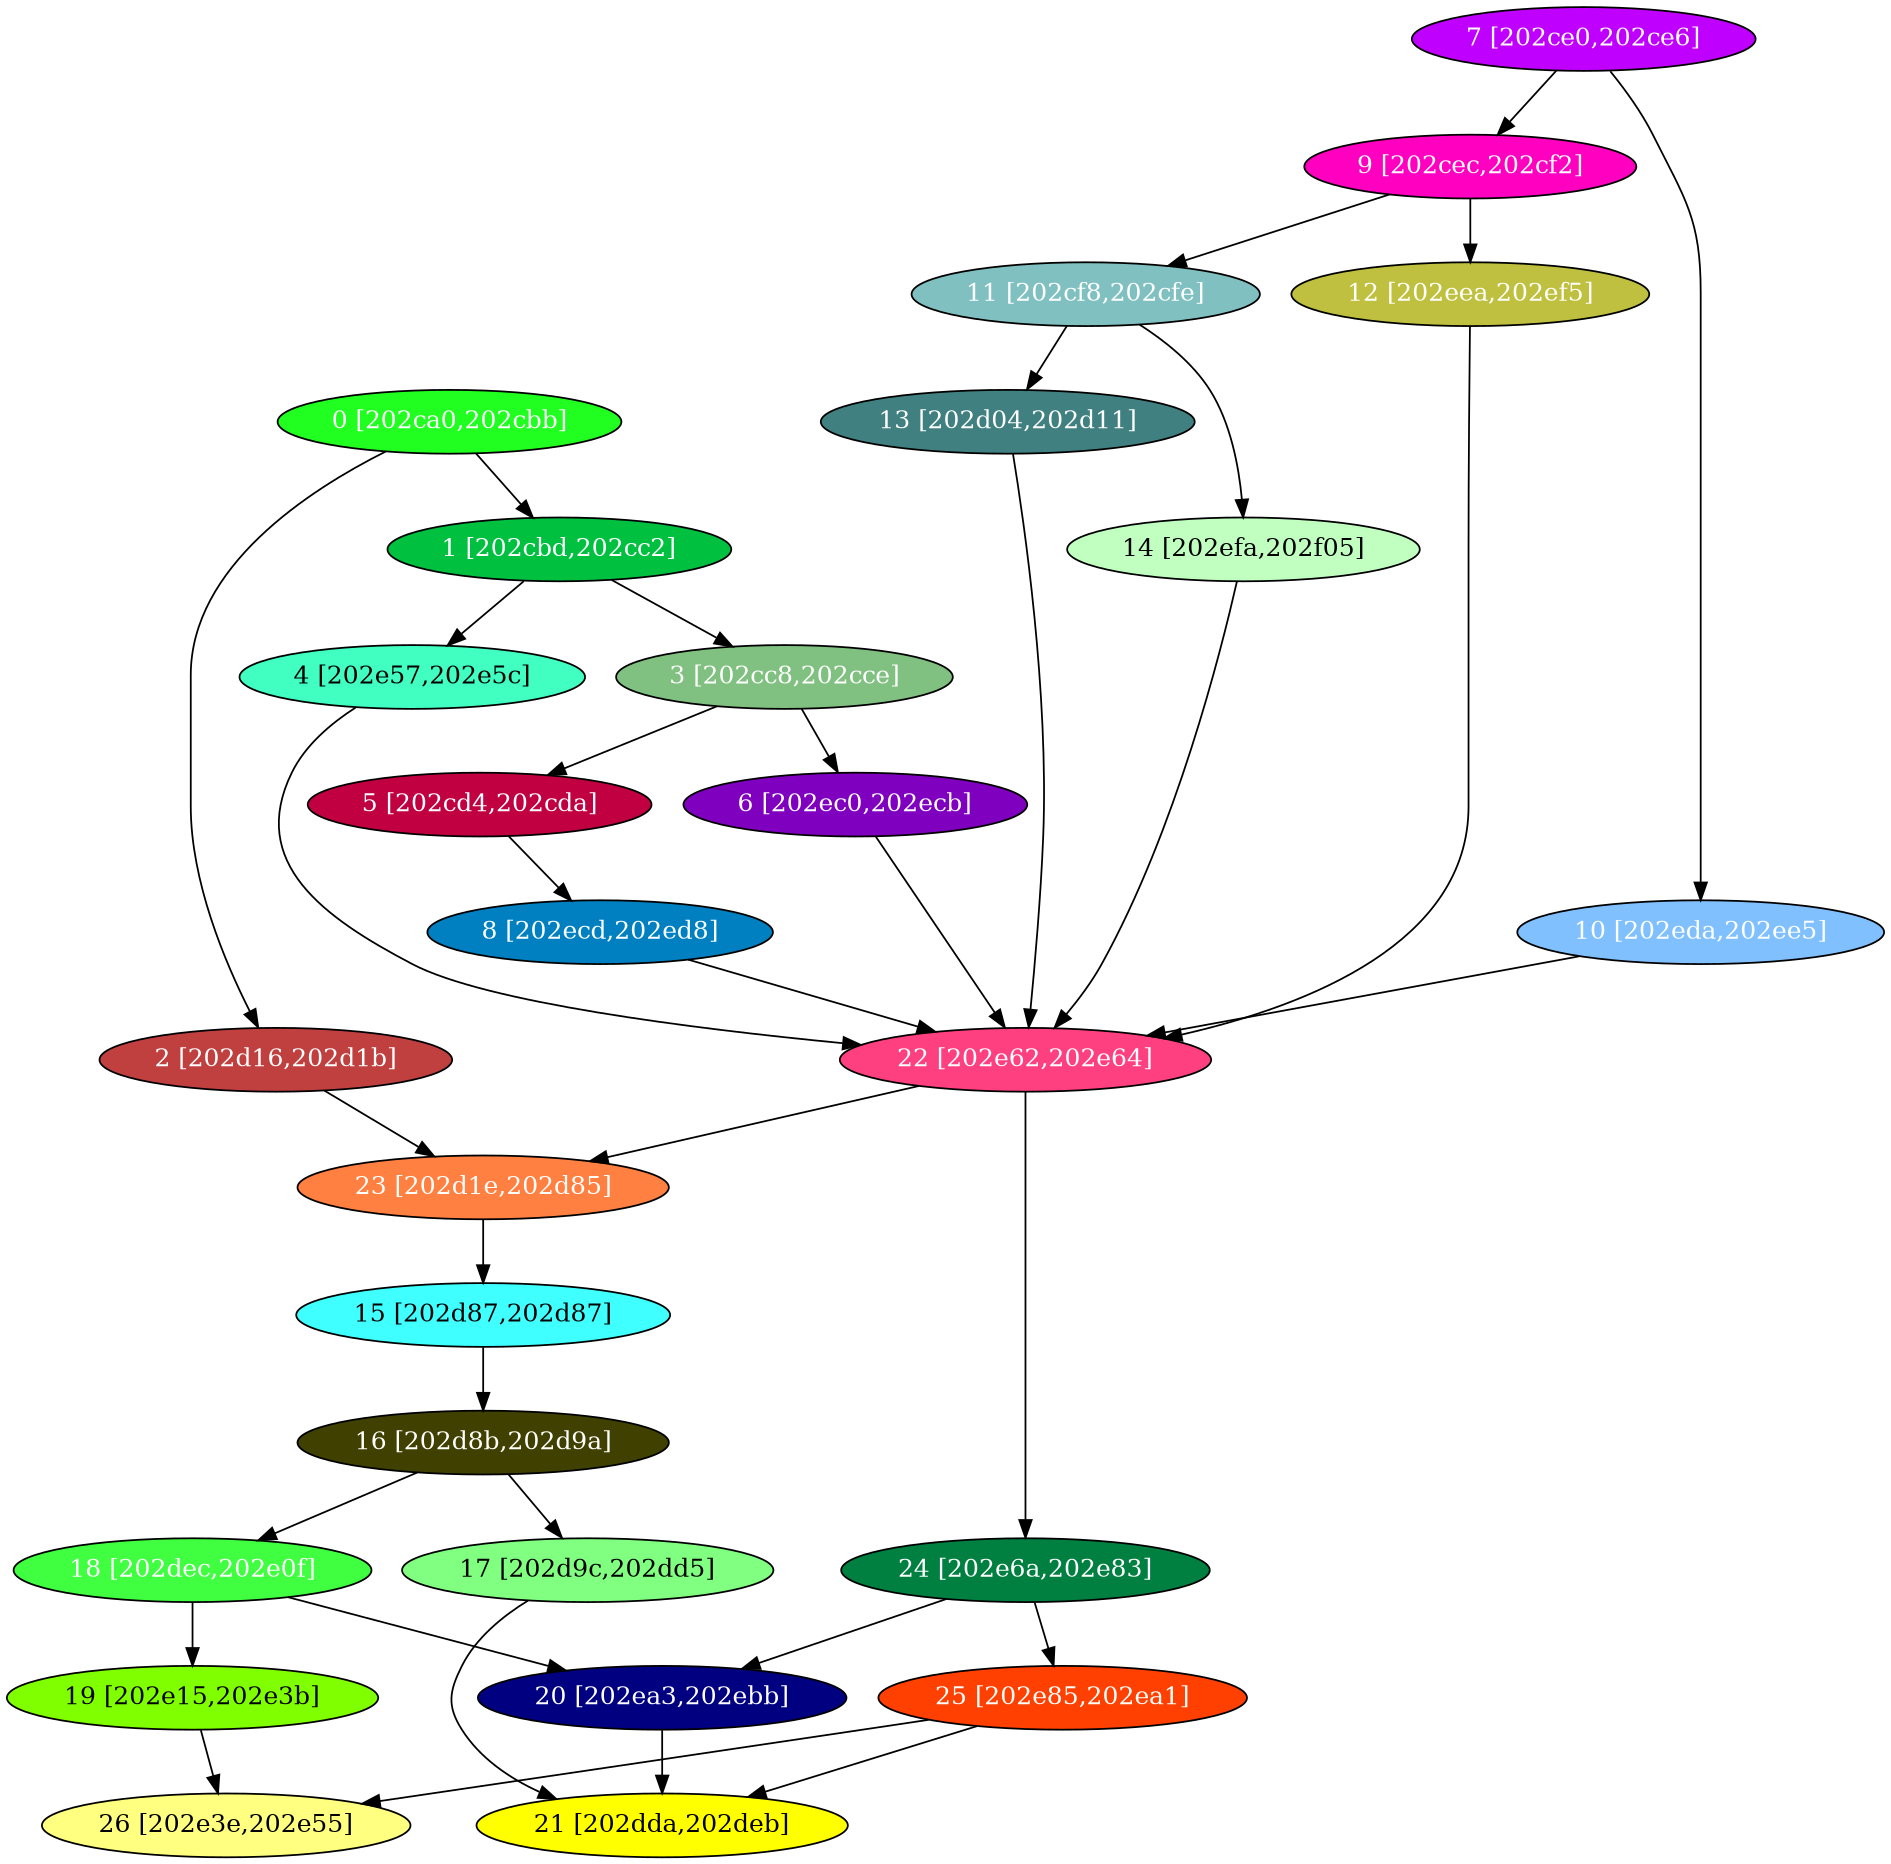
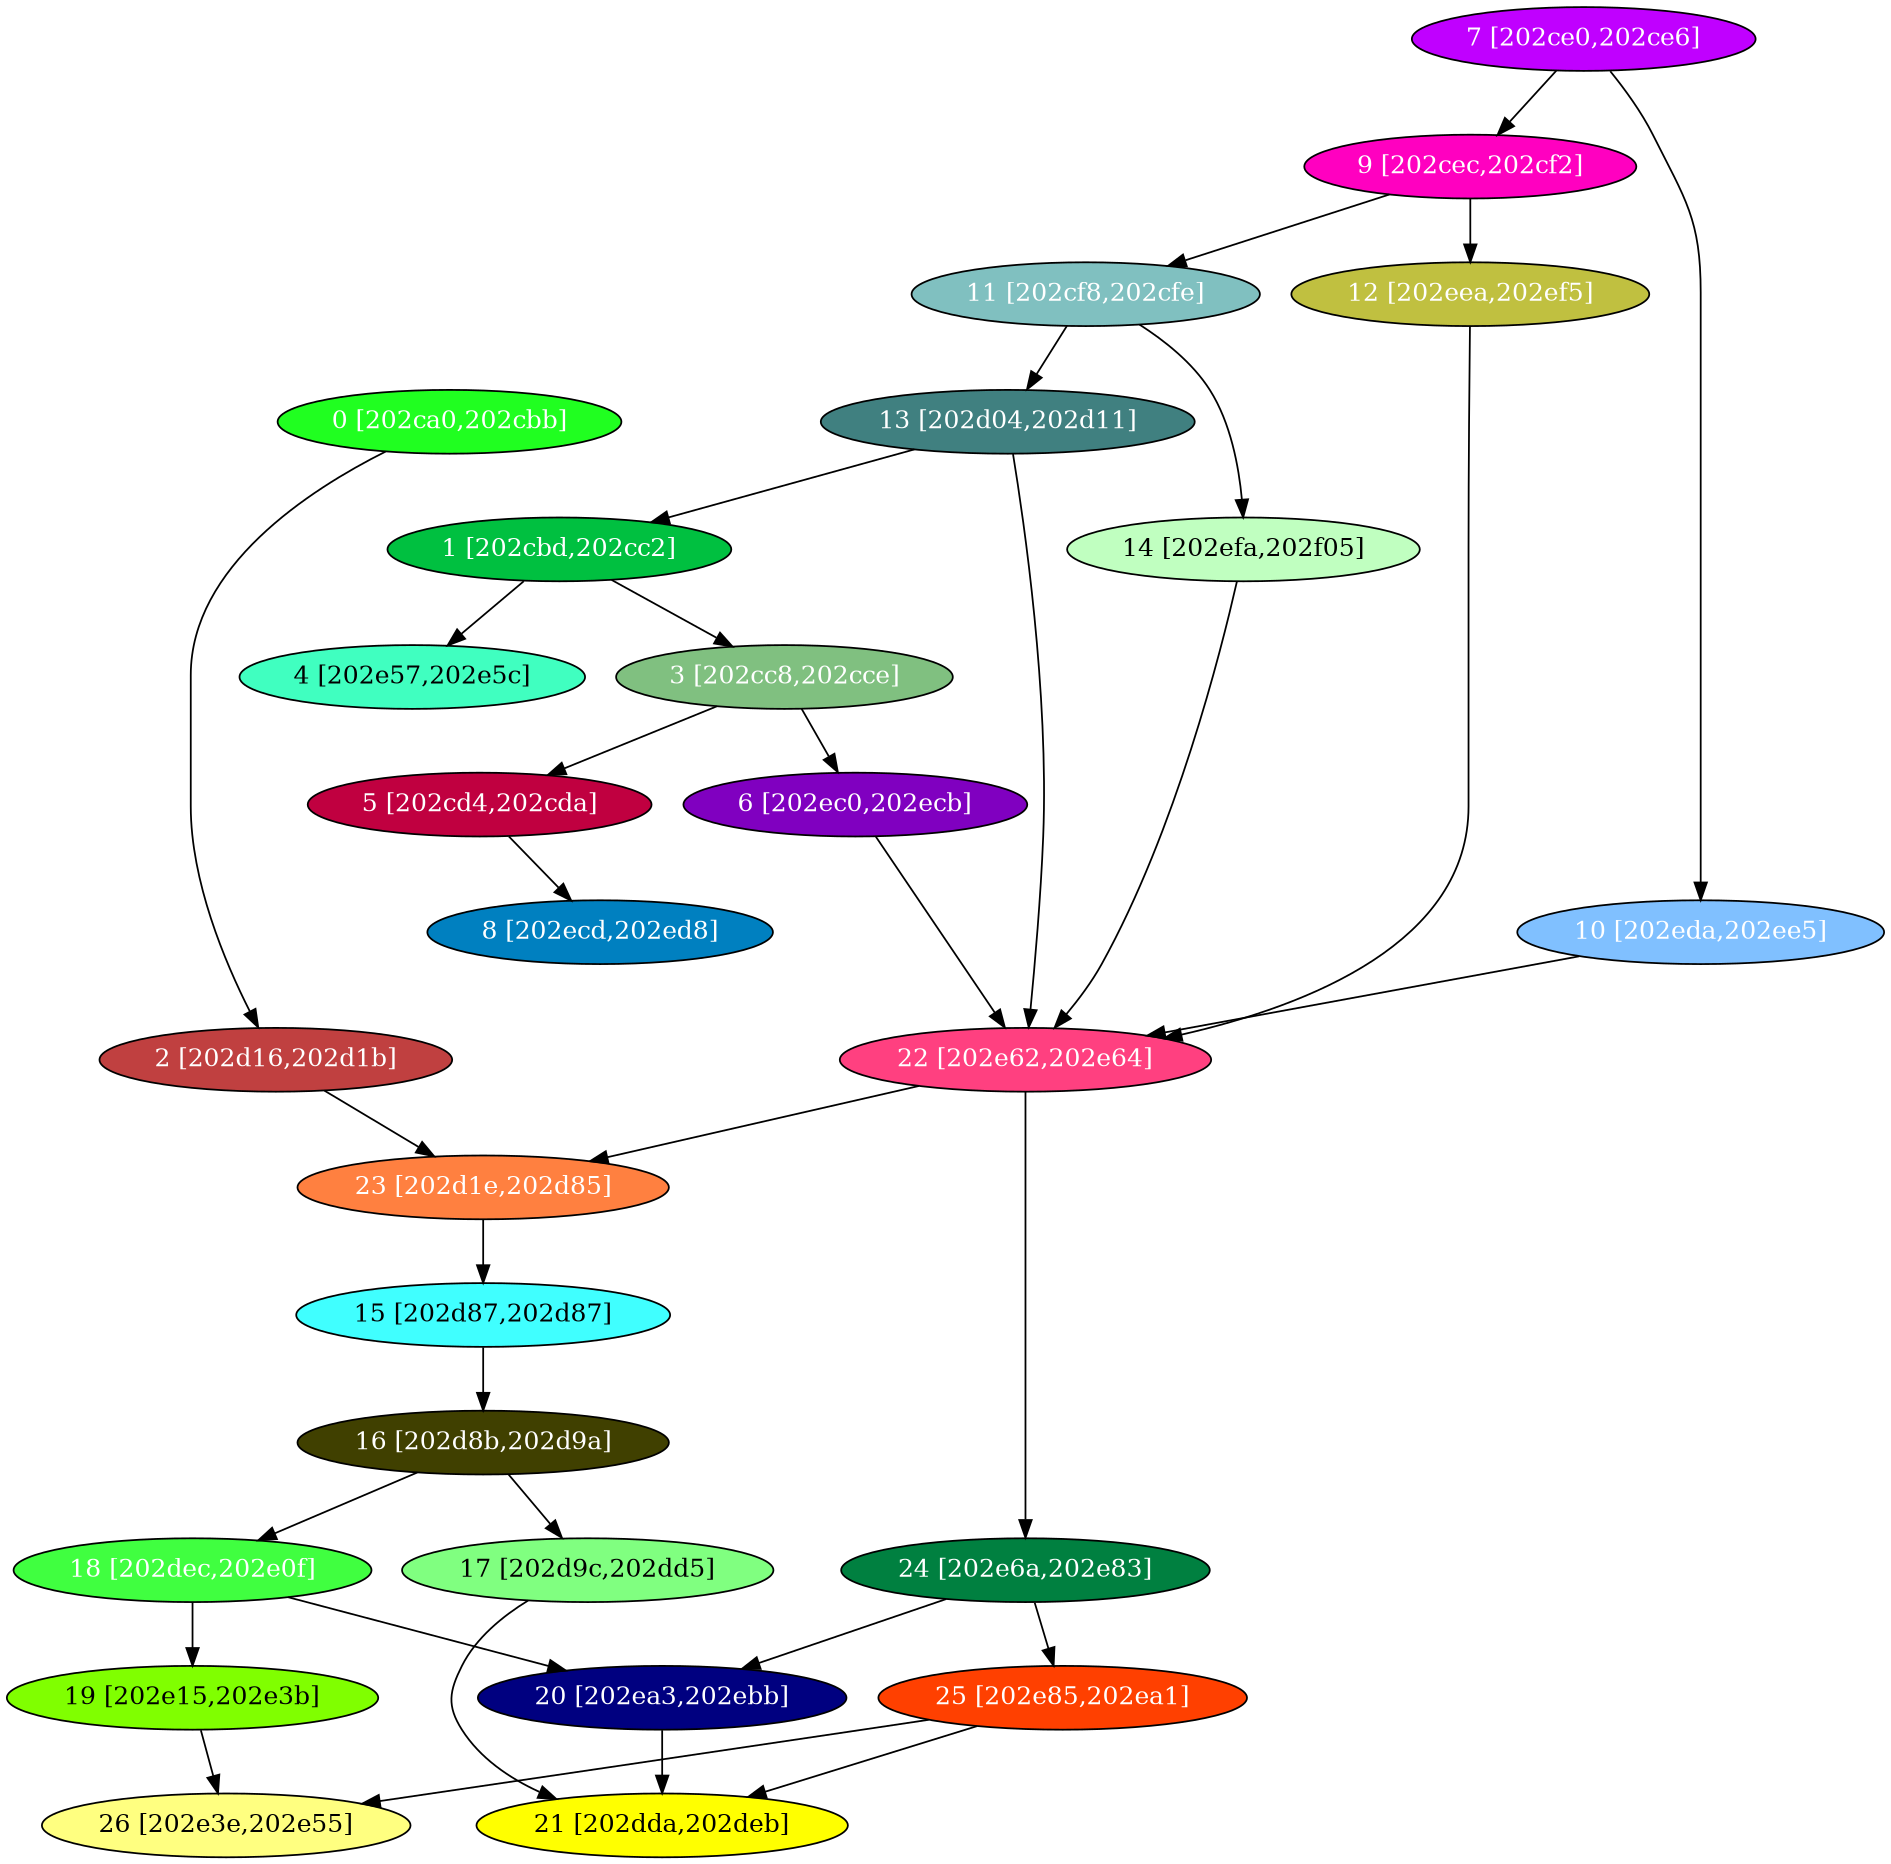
edge "0 [202ca0,202cbb]" -> "1 [202cbd,202cc2]": now "13 [202d04,202d11]" -> "1 [202cbd,202cc2]"
edge "4 [202e57,202e5c]" -> "22 [202e62,202e64]": removed
edge "8 [202ecd,202ed8]" -> "22 [202e62,202e64]": removed
